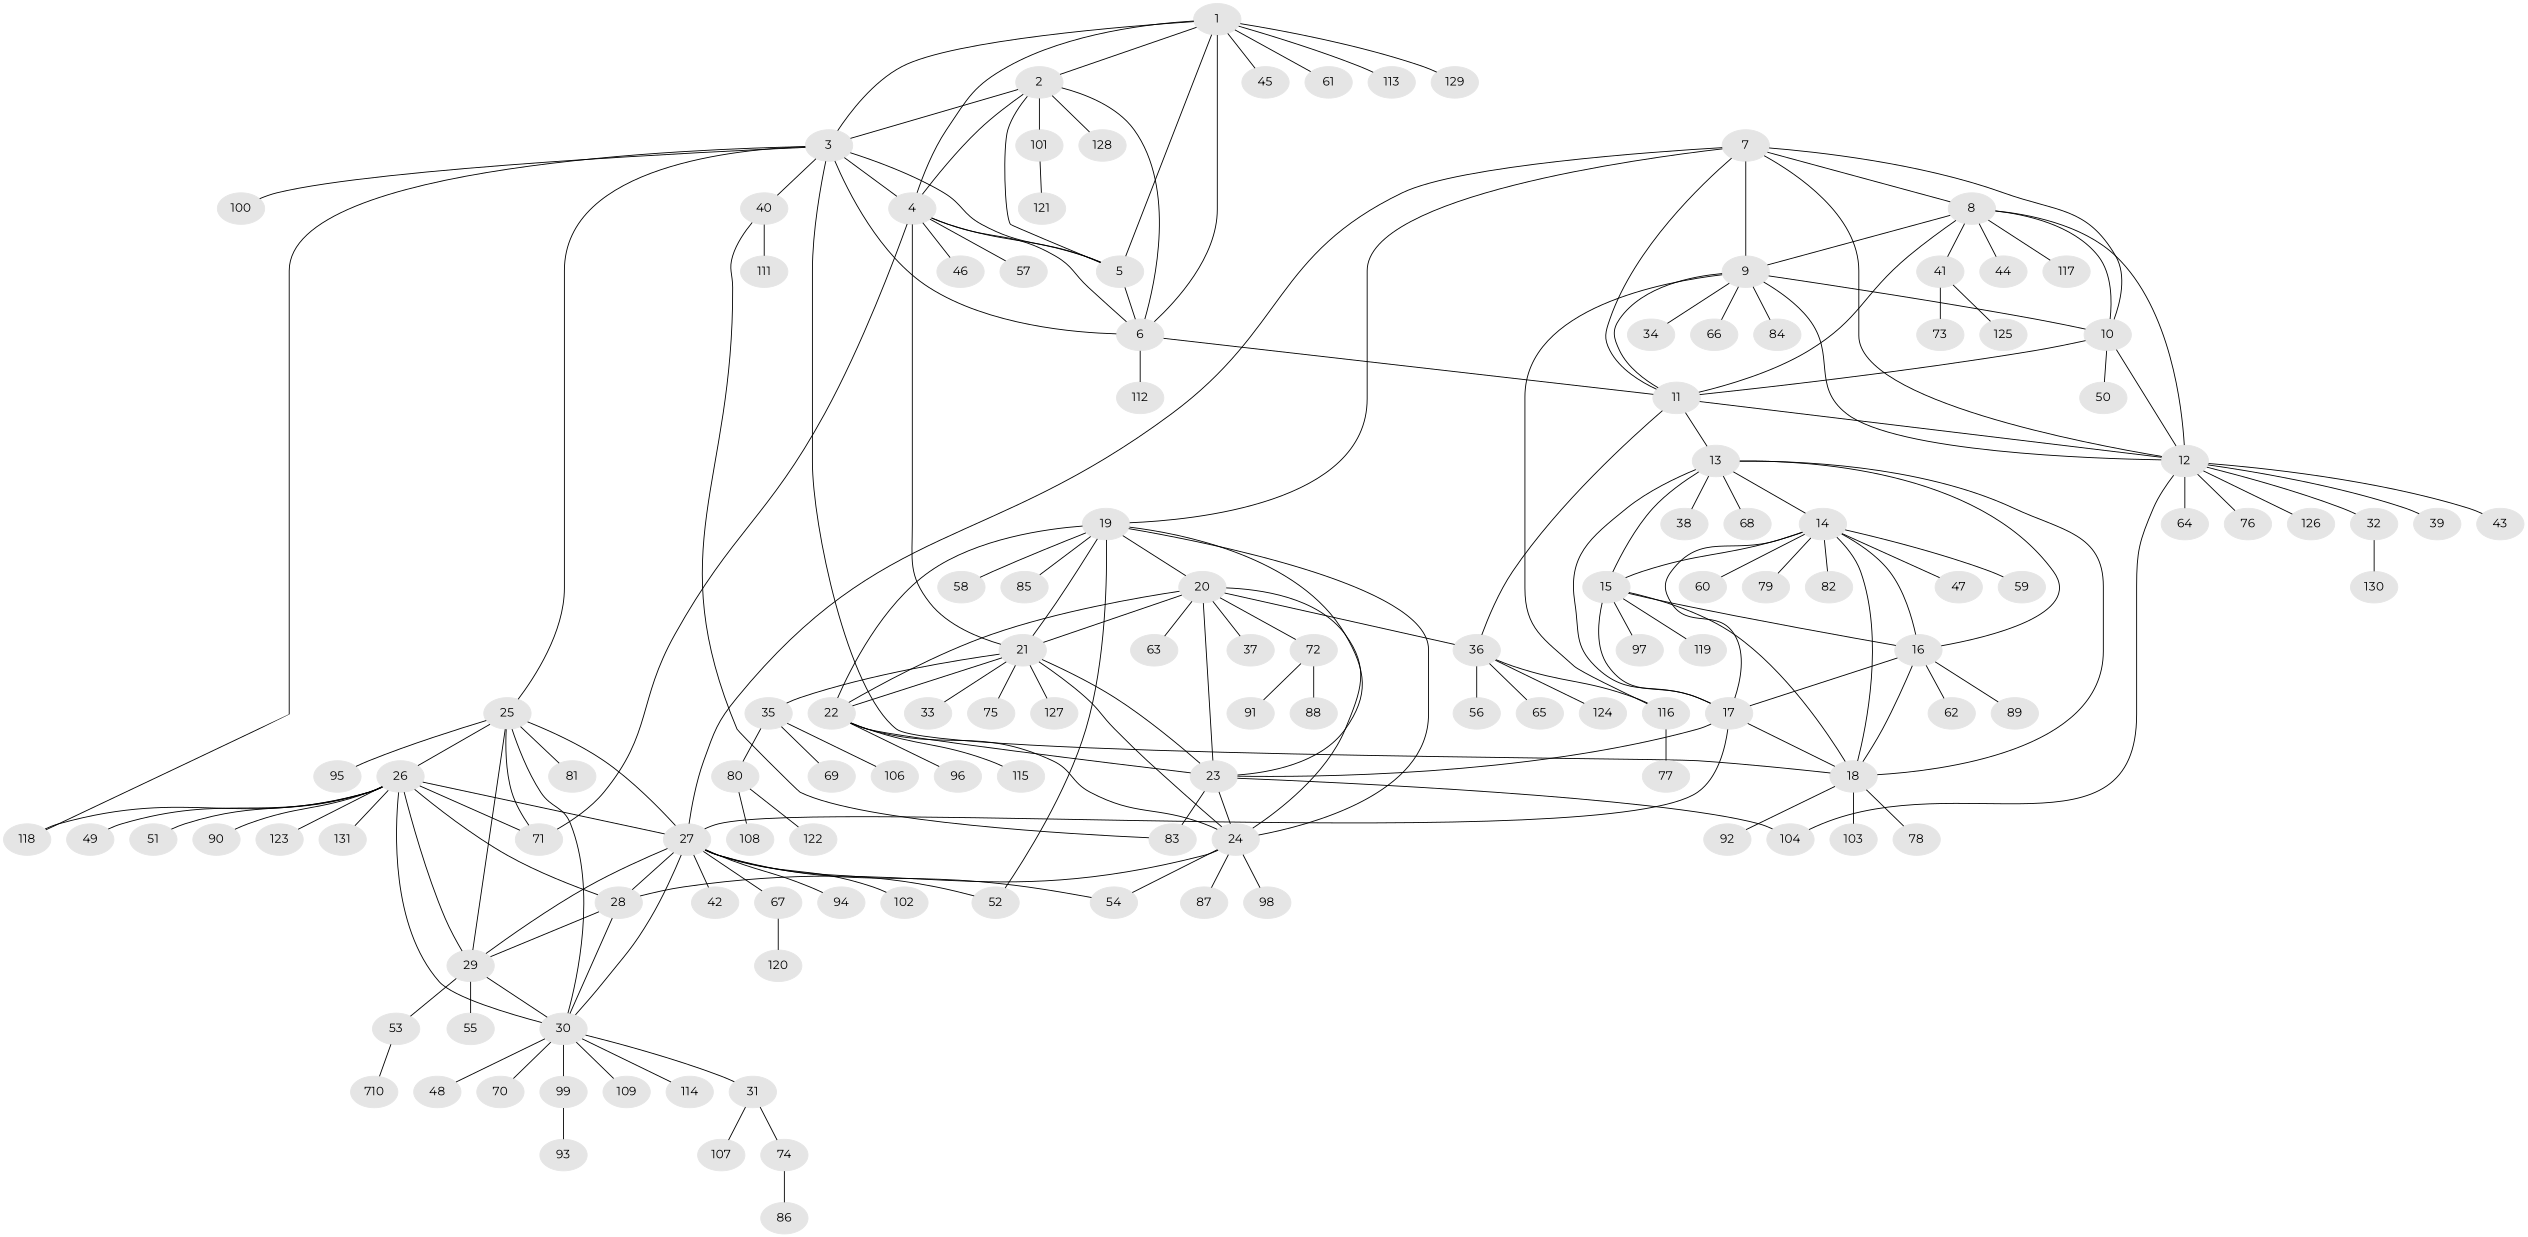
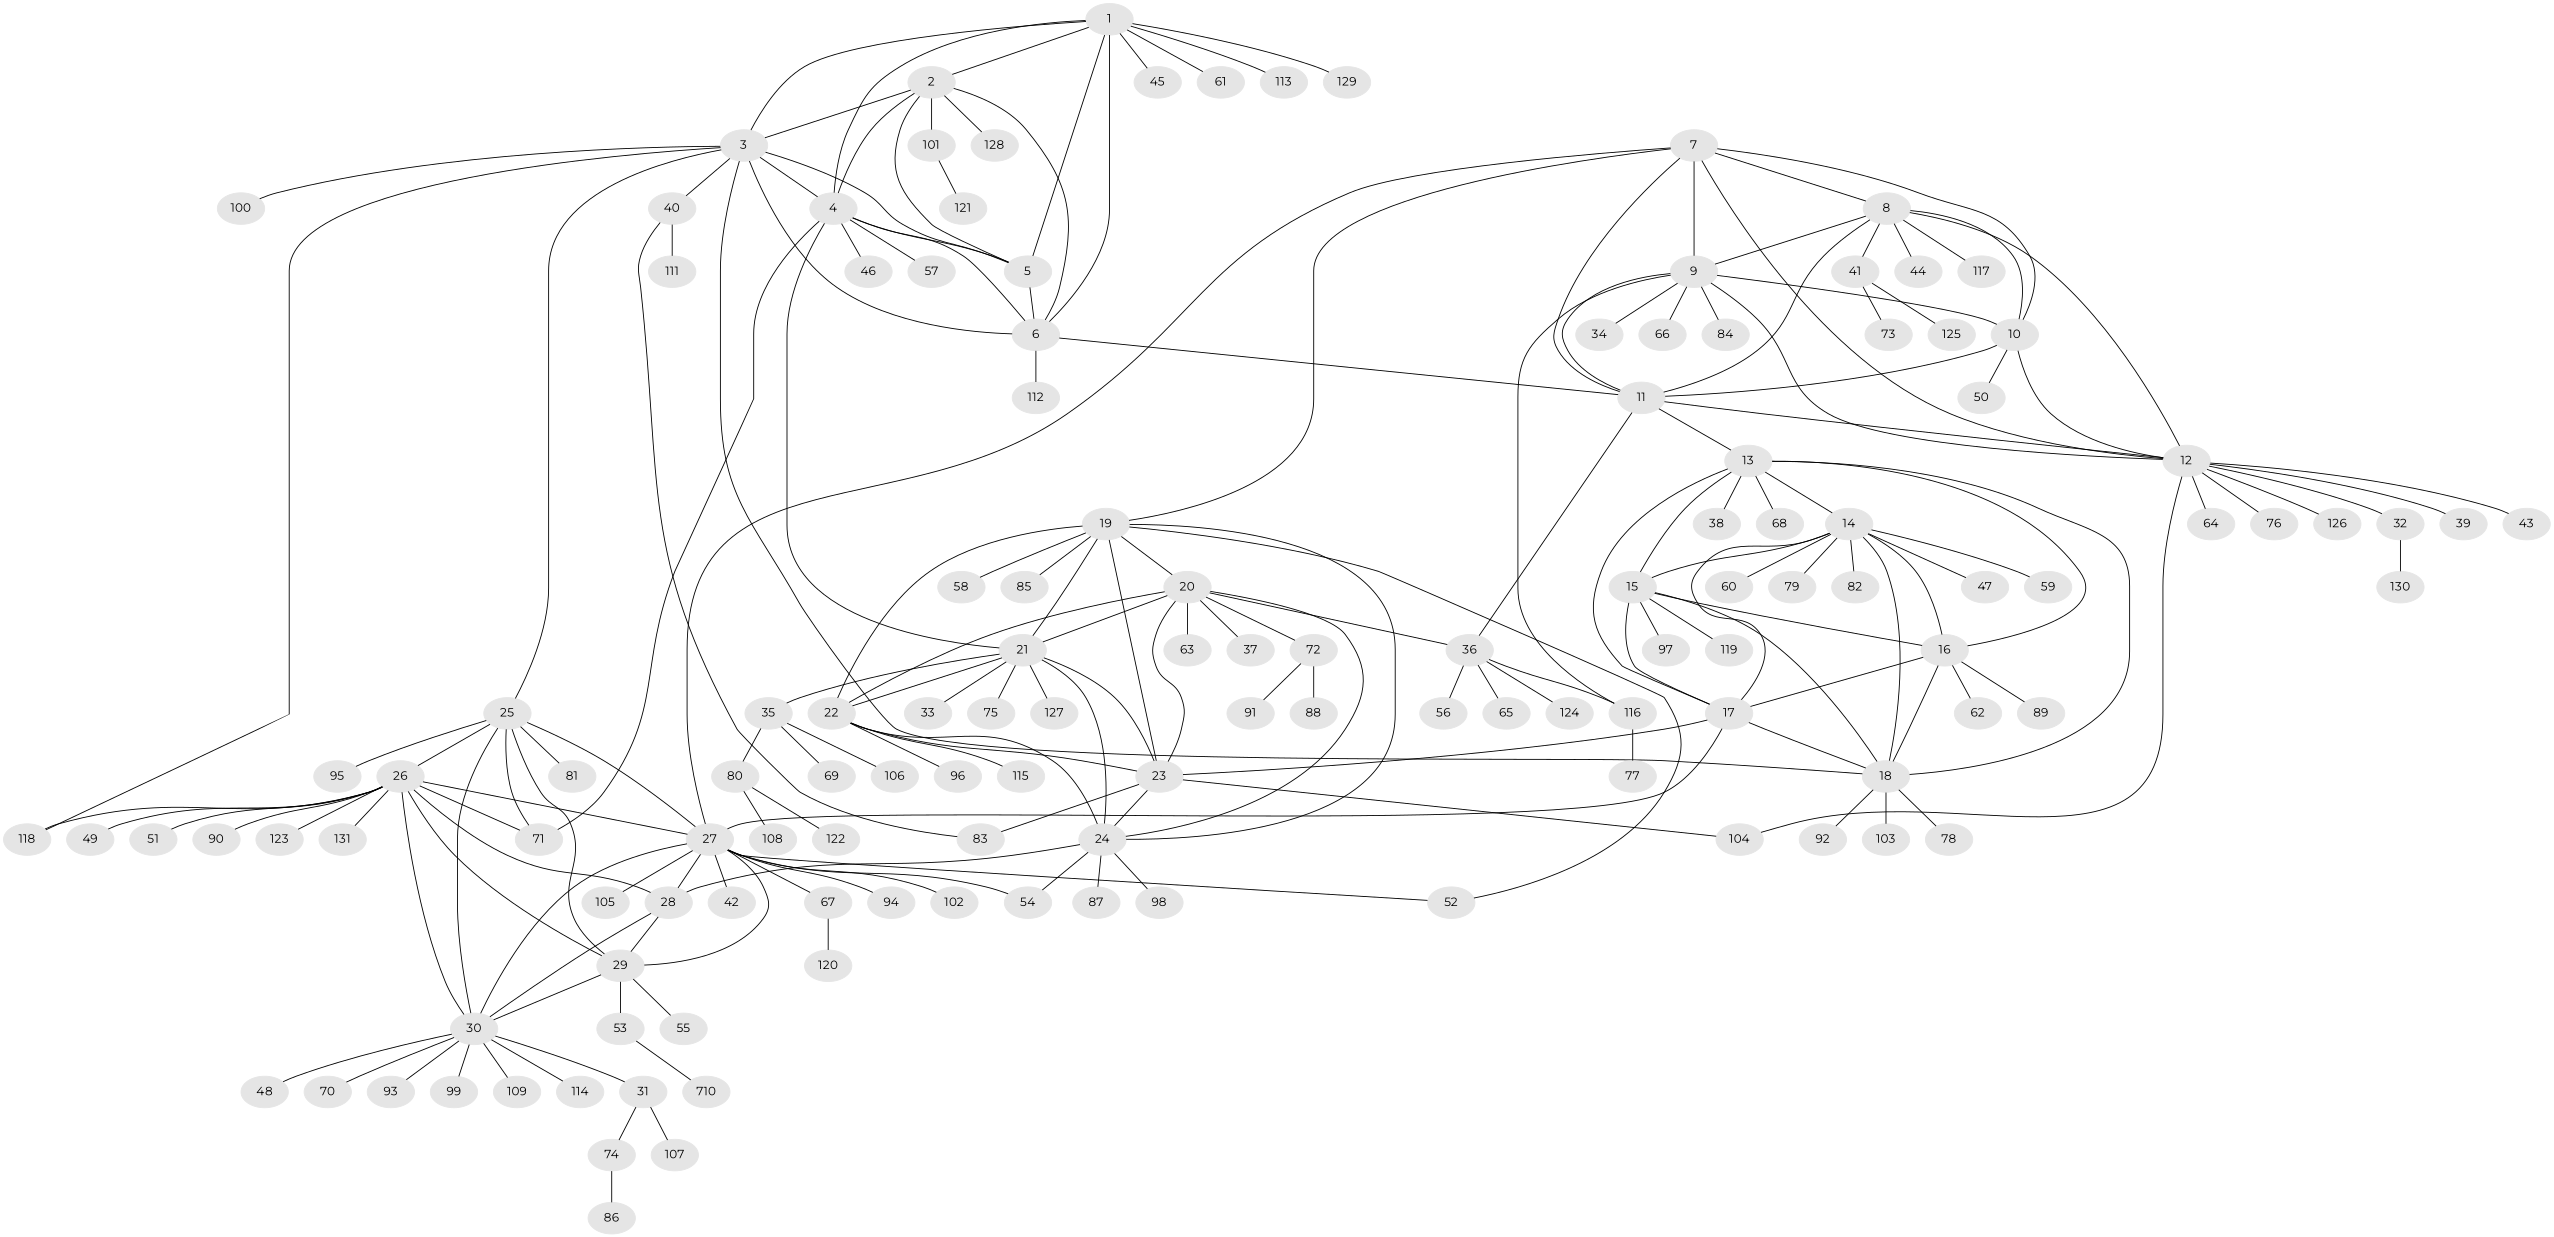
node "105": added
edge "99" -- "93": now "30" -- "93"
